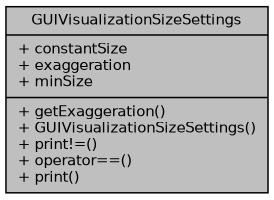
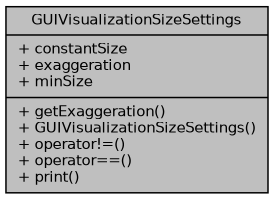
node "GUIVisualizationSizeSettings": text "+ print!=()" -> "+ operator!=()"
